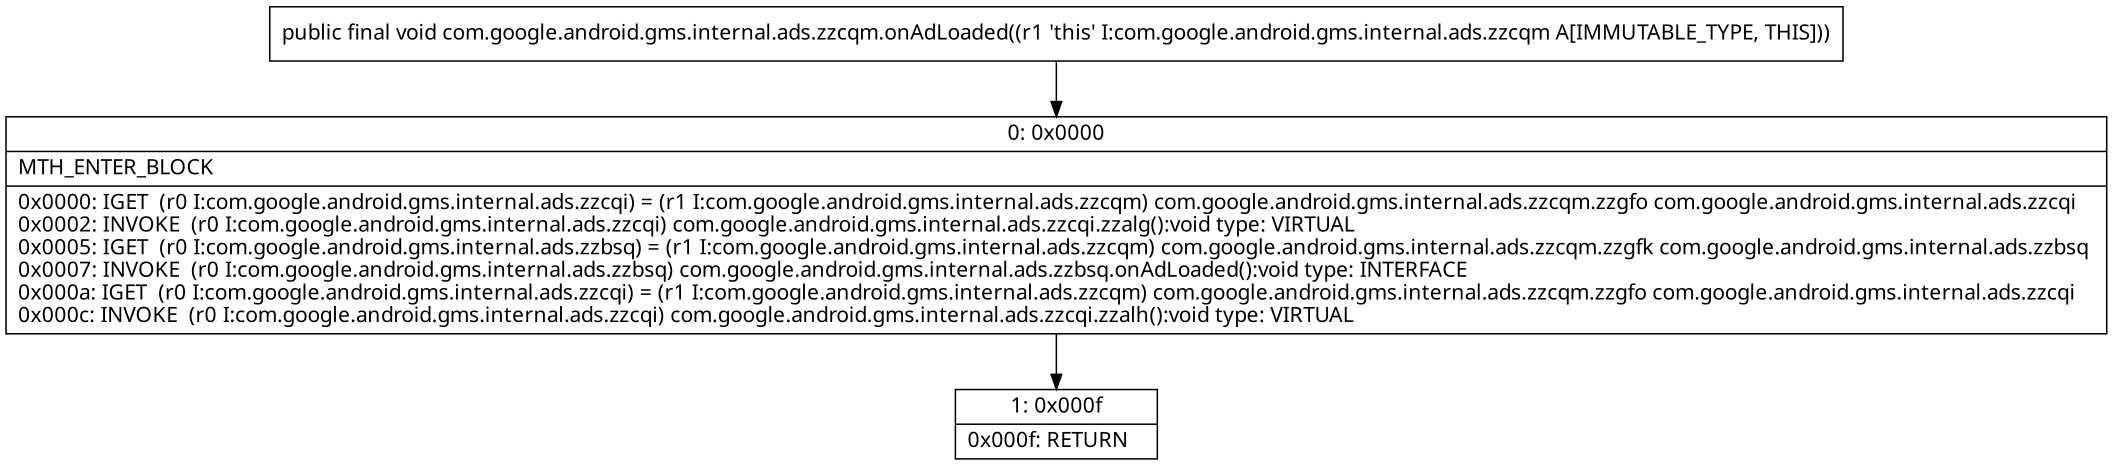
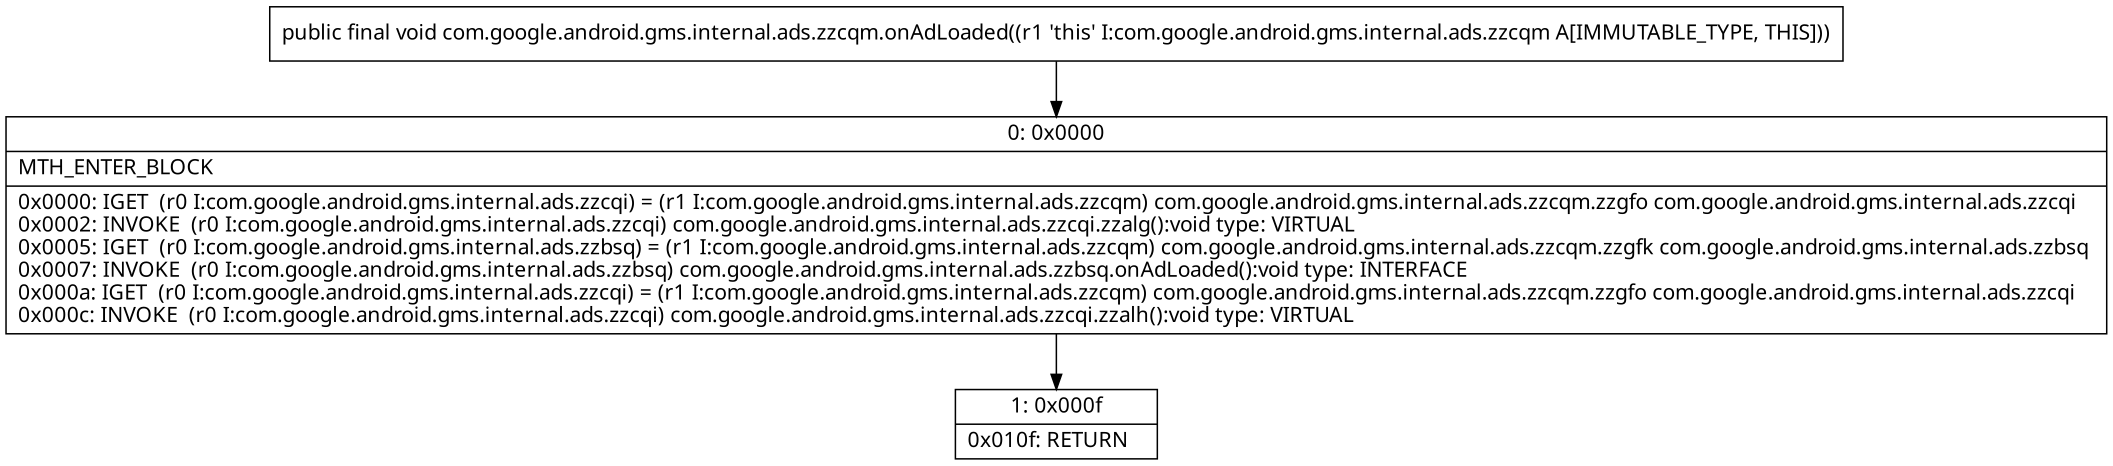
node "1: 0x000f": text "0x000f: RETURN" -> "0x010f: RETURN"
